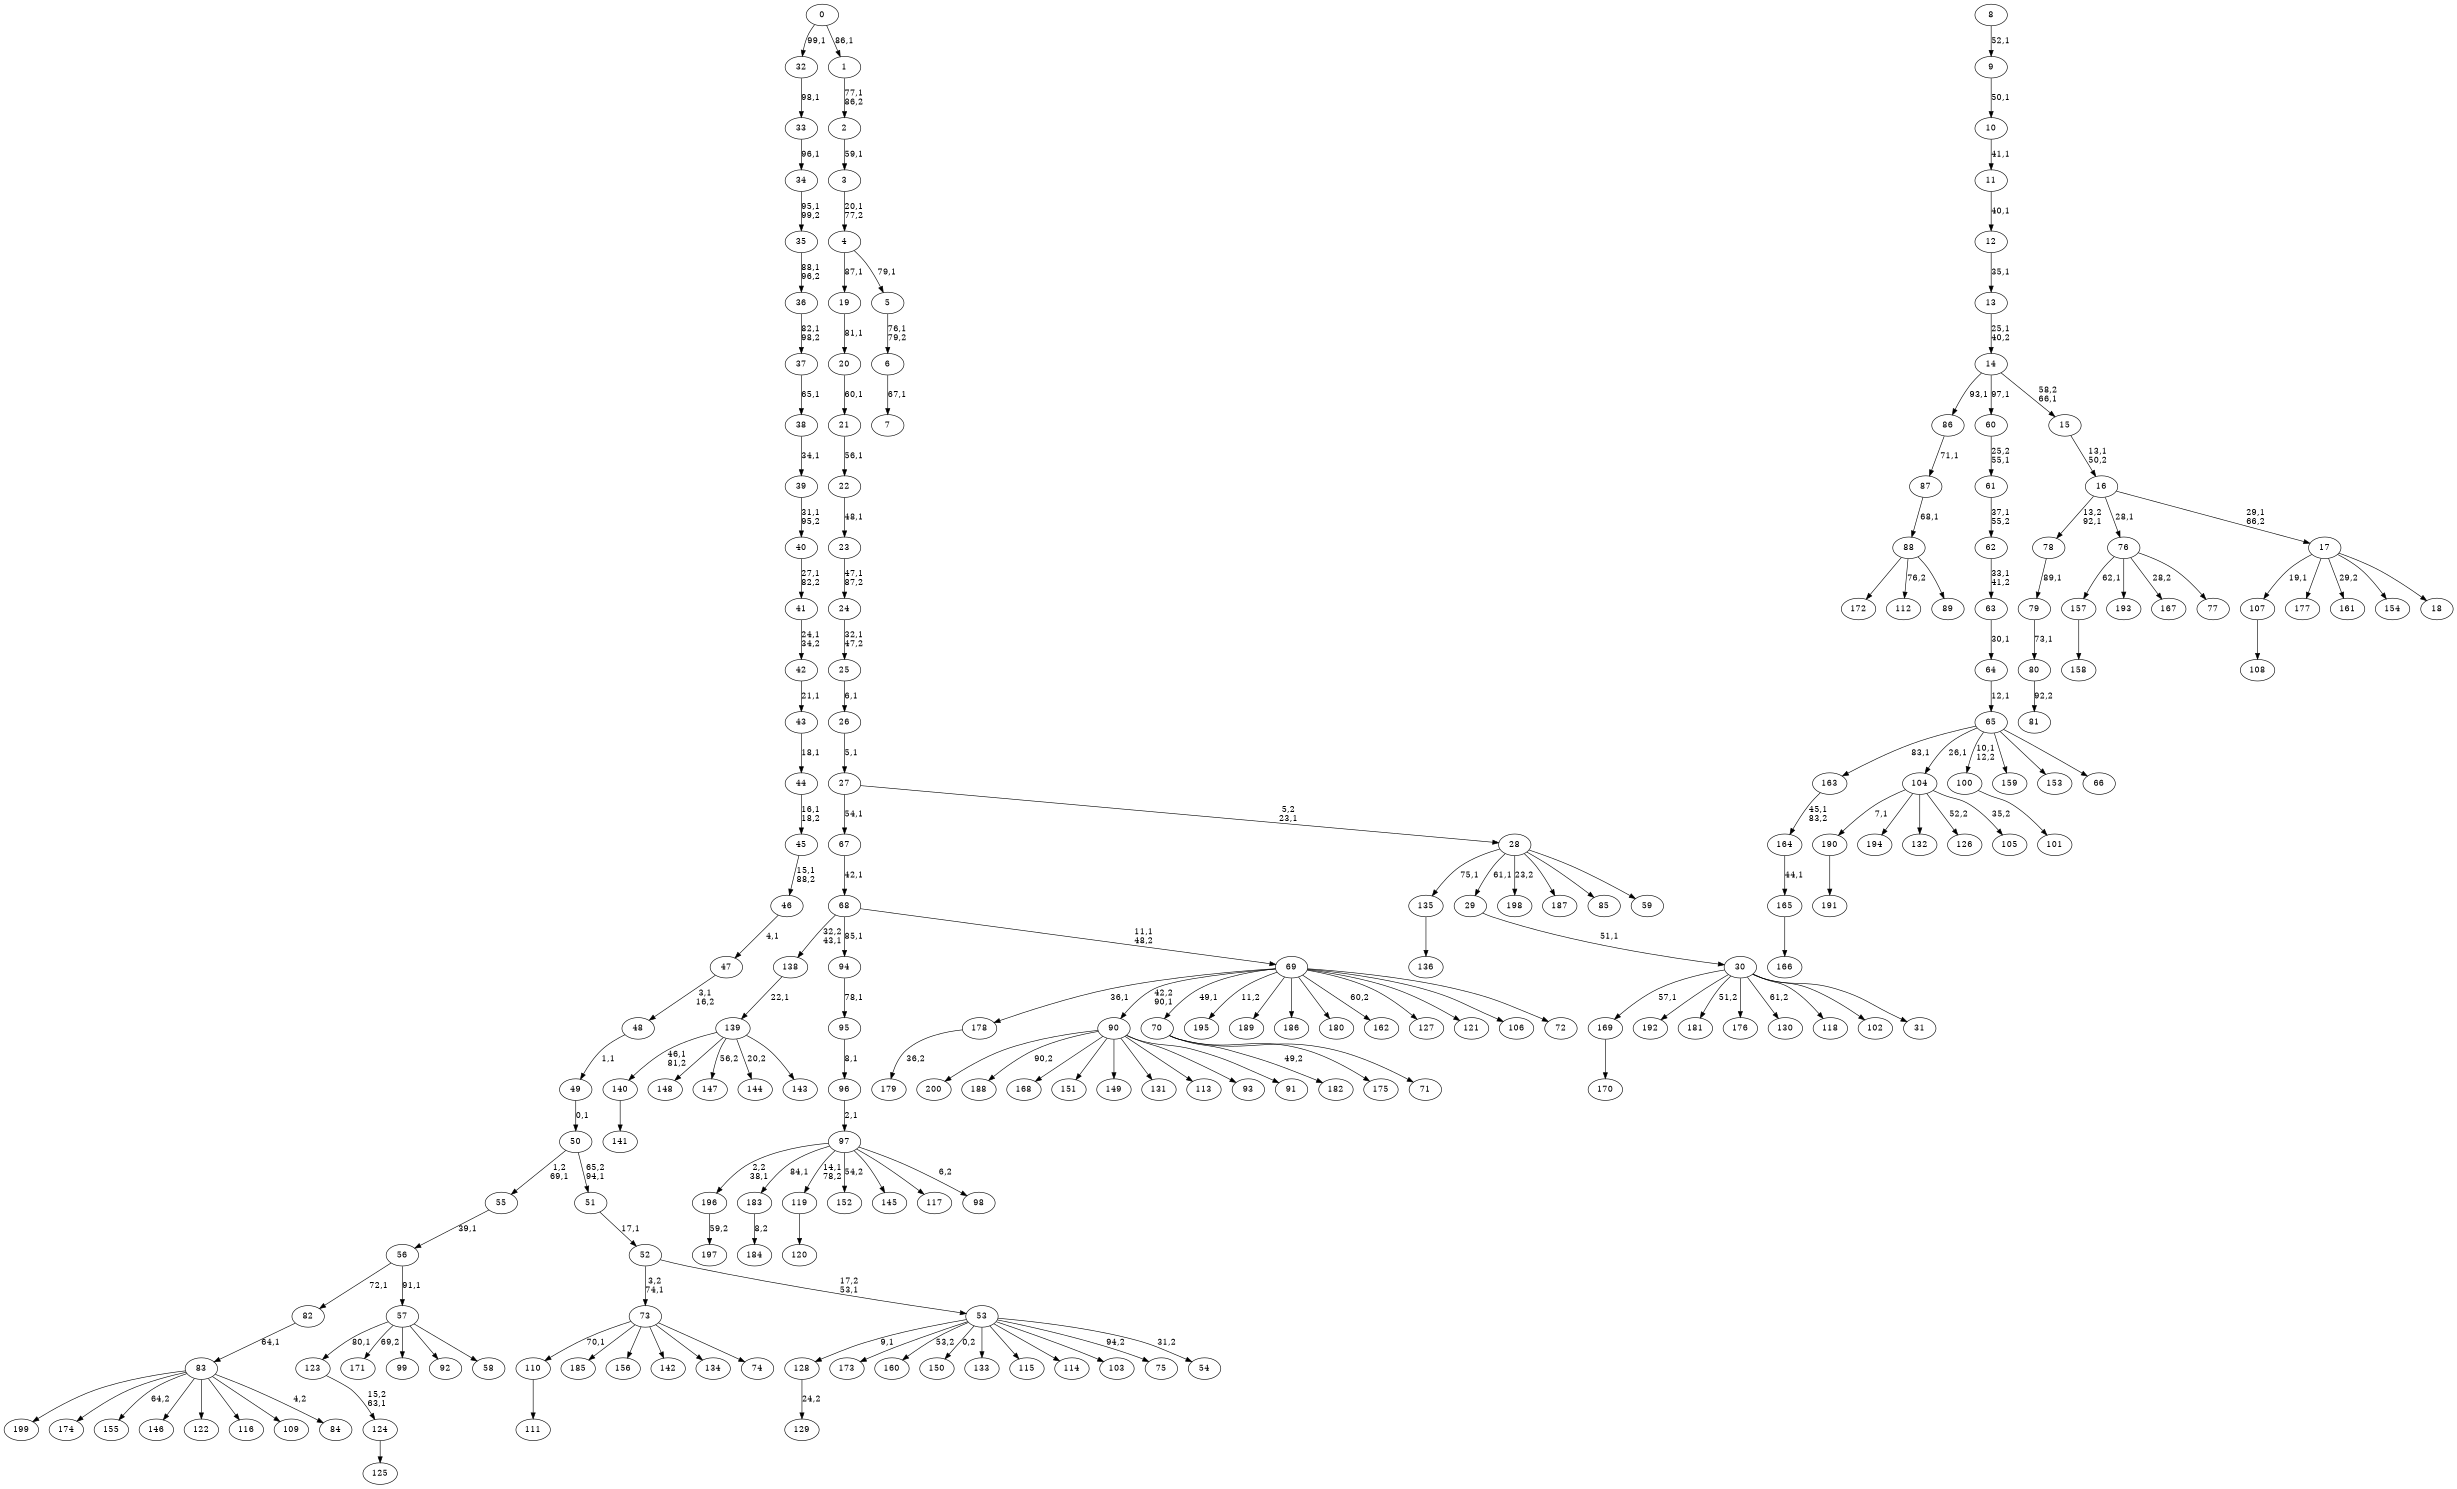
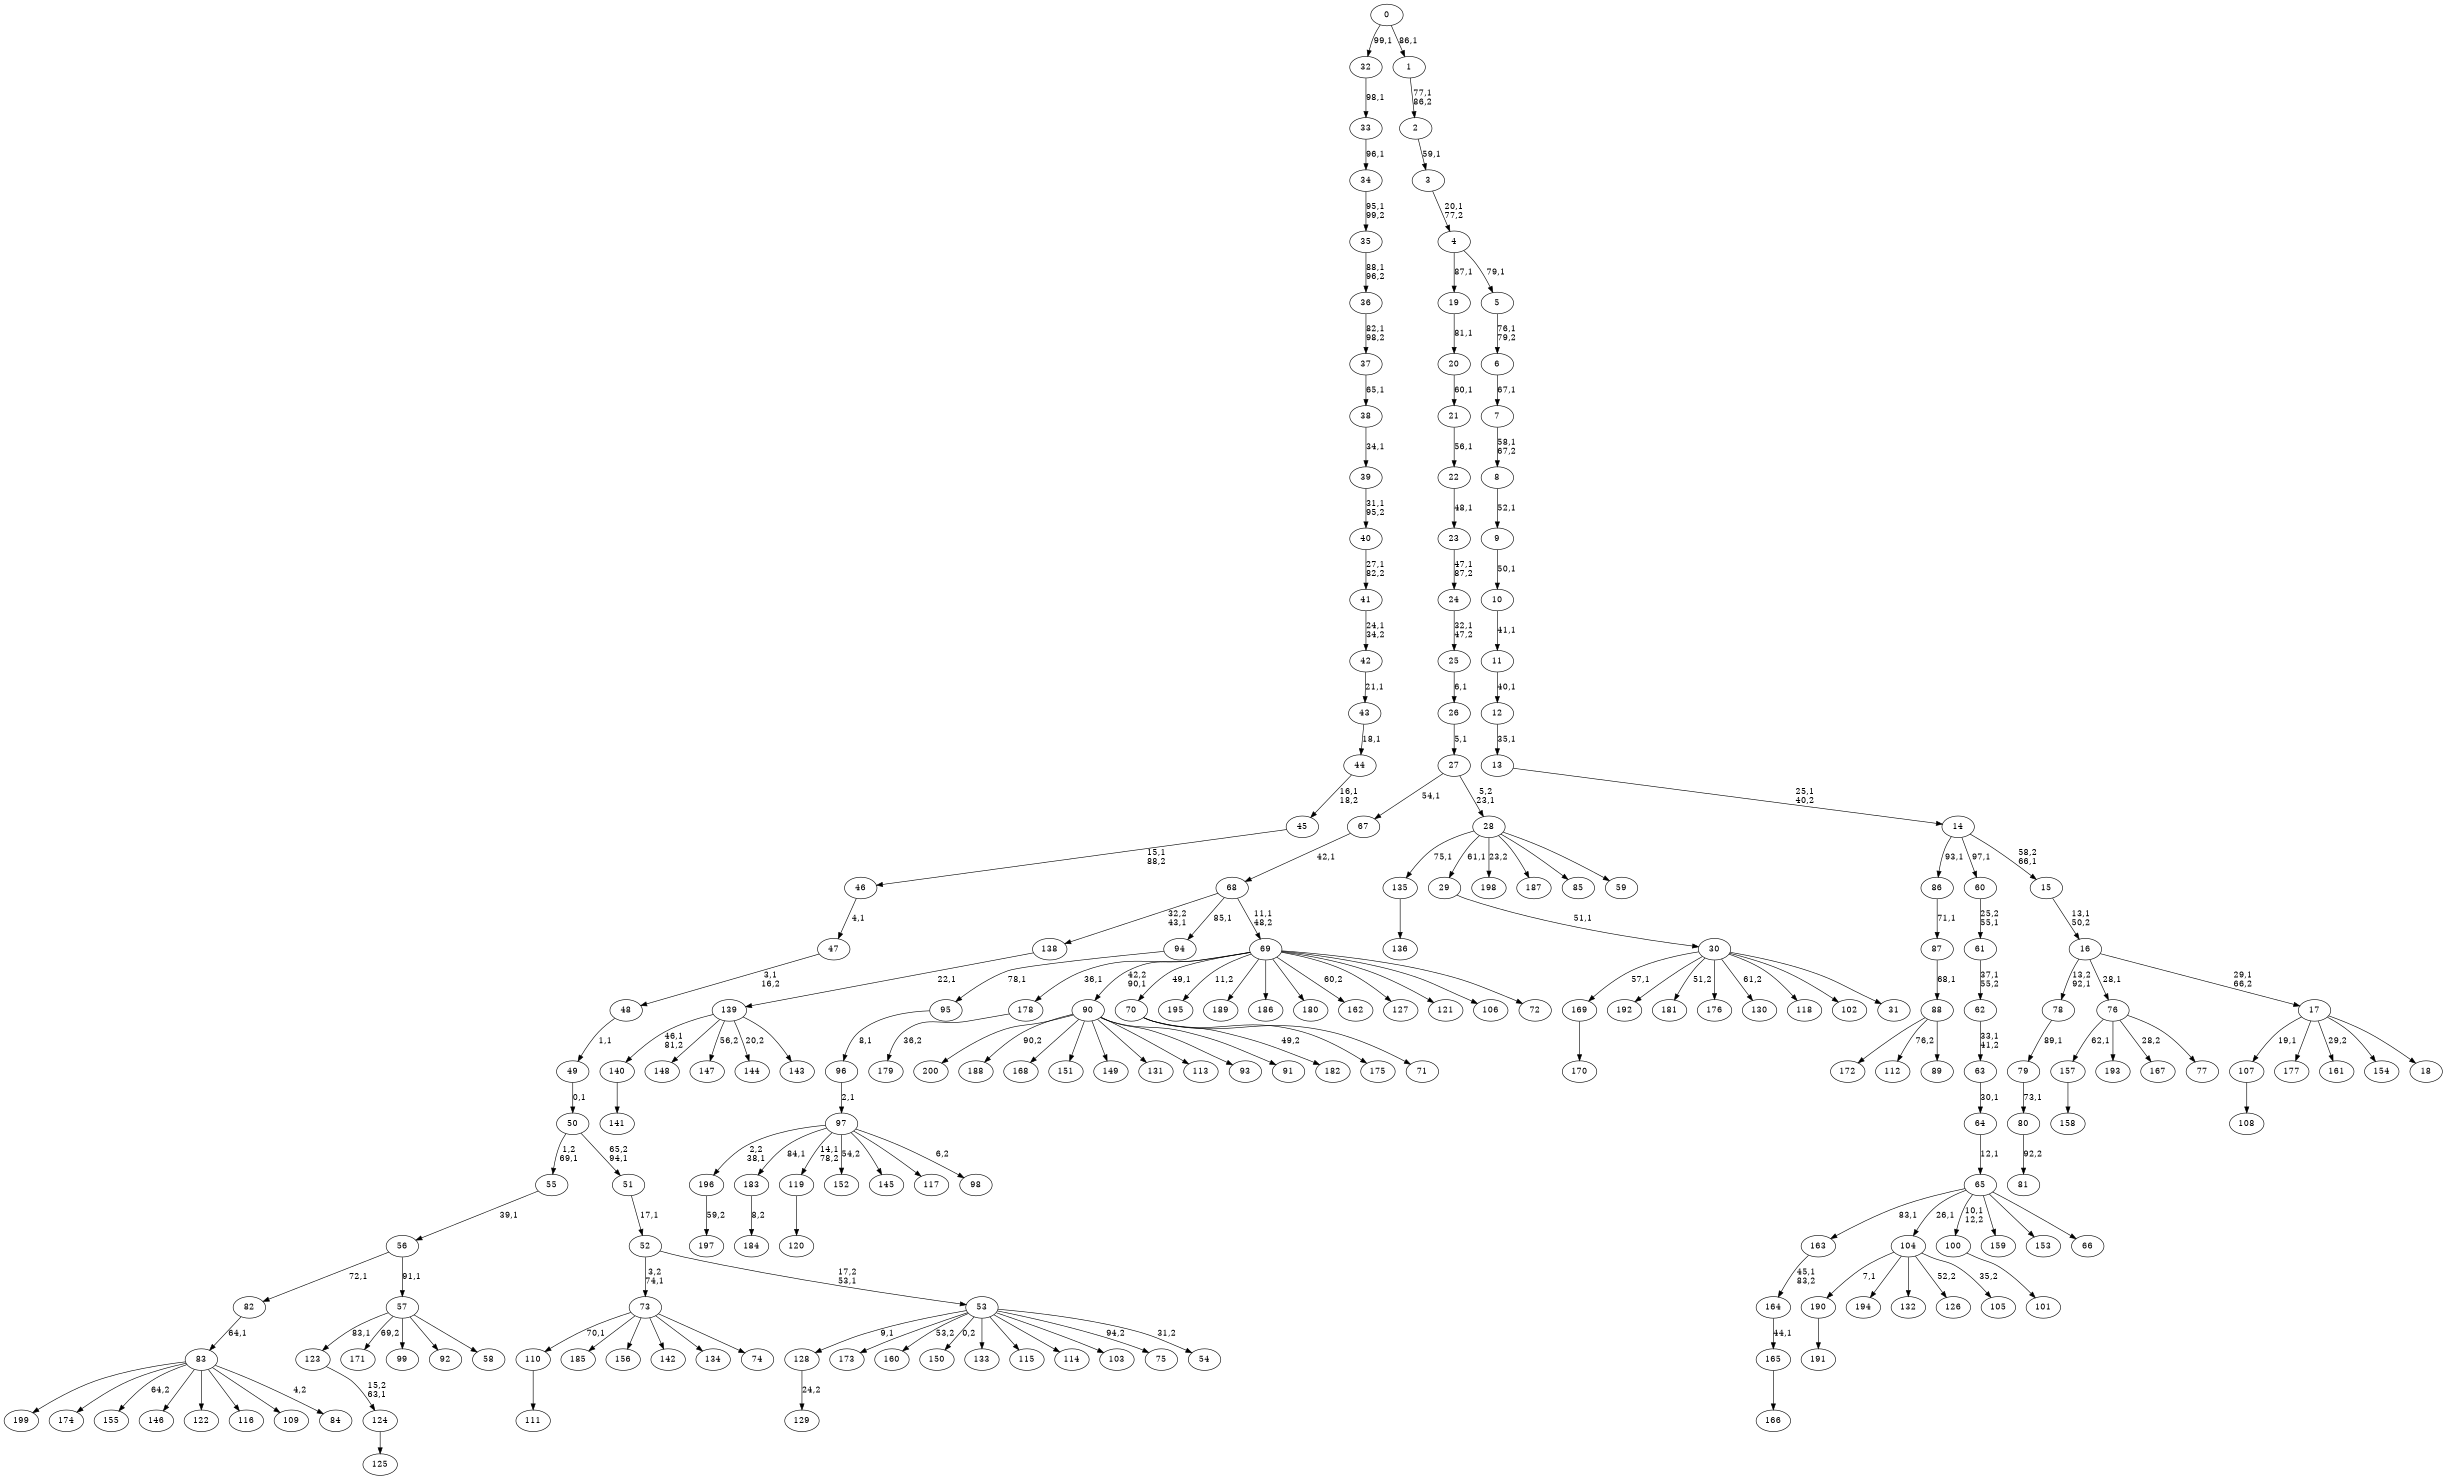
edge "7" -> "8": added, label "58,1 67,2"
edge "57" -> "123": label "80,1" -> "83,1"
